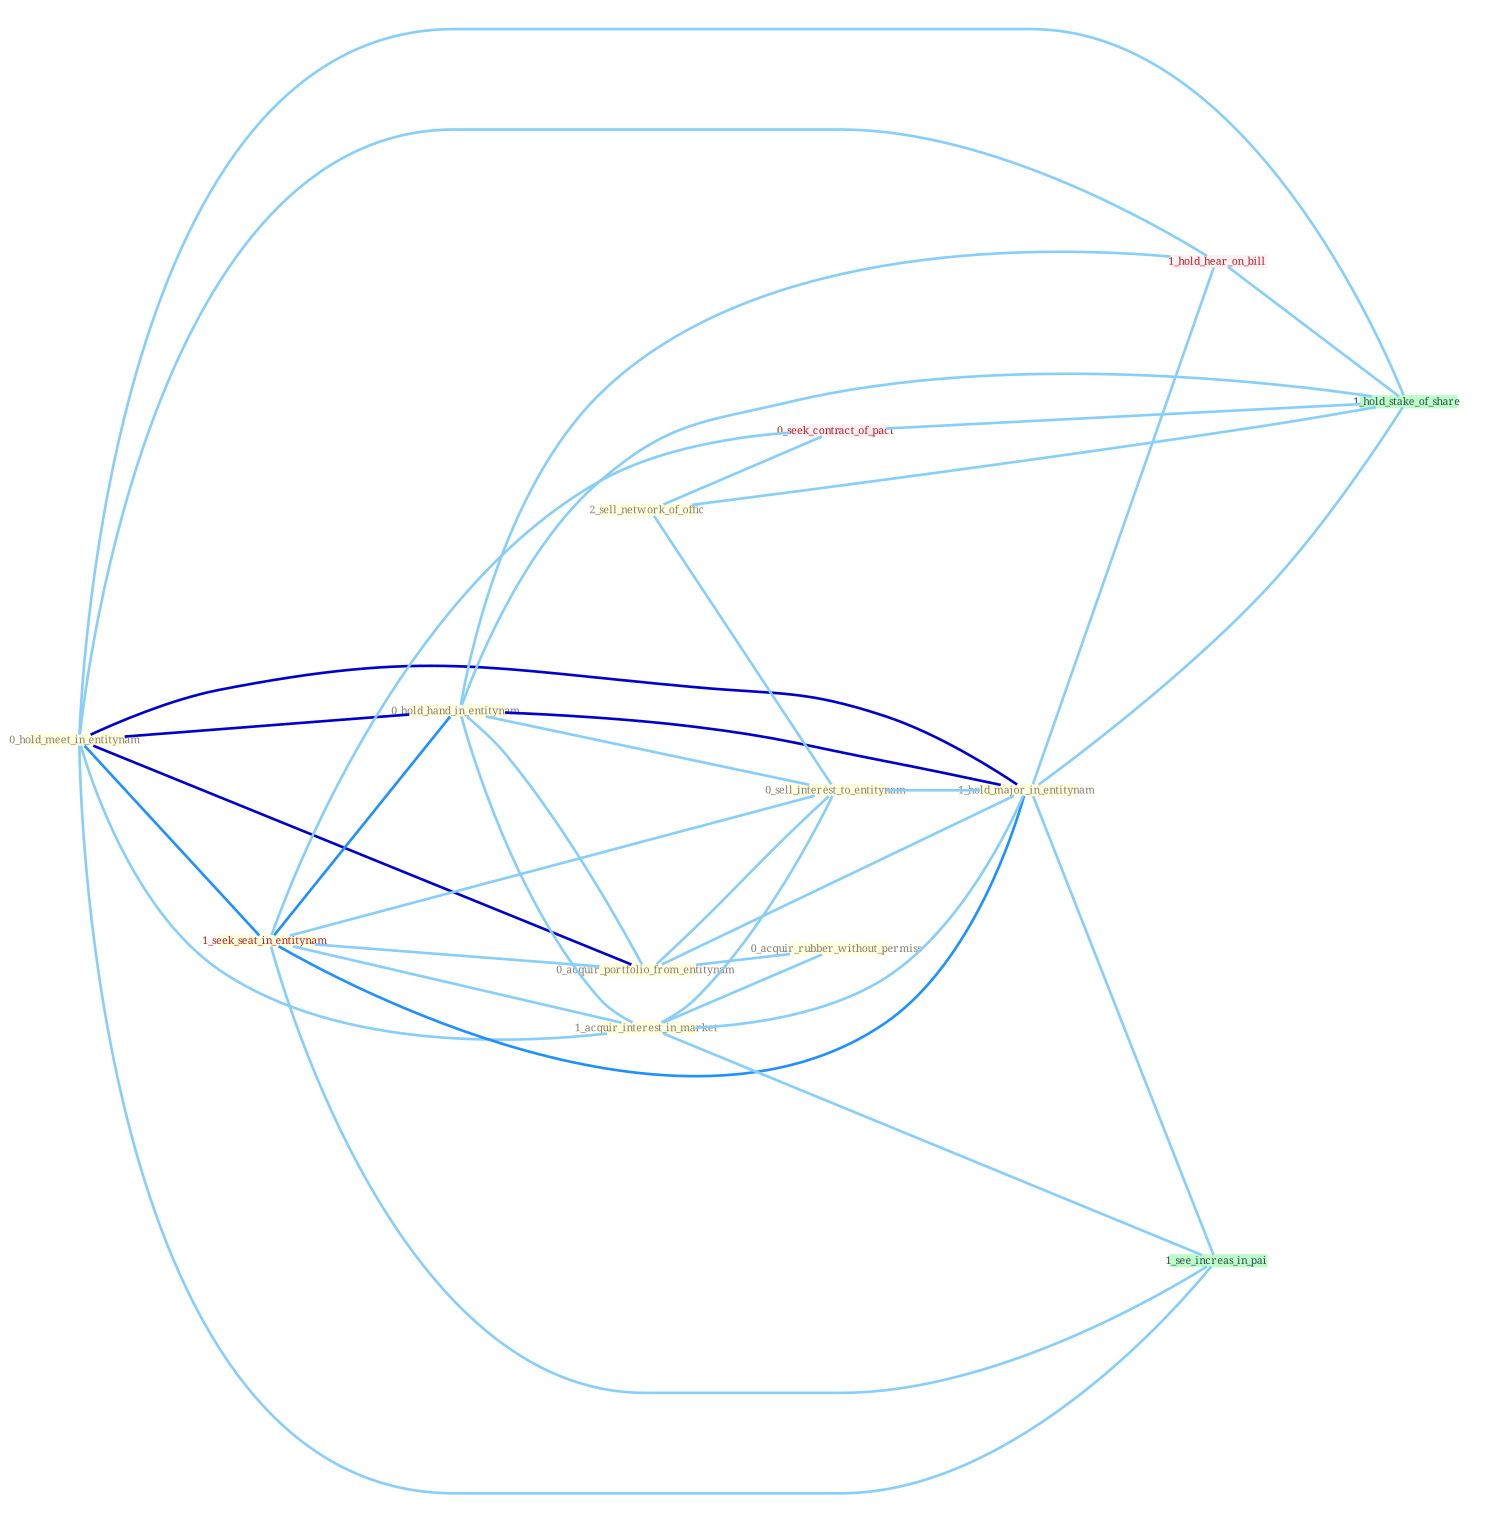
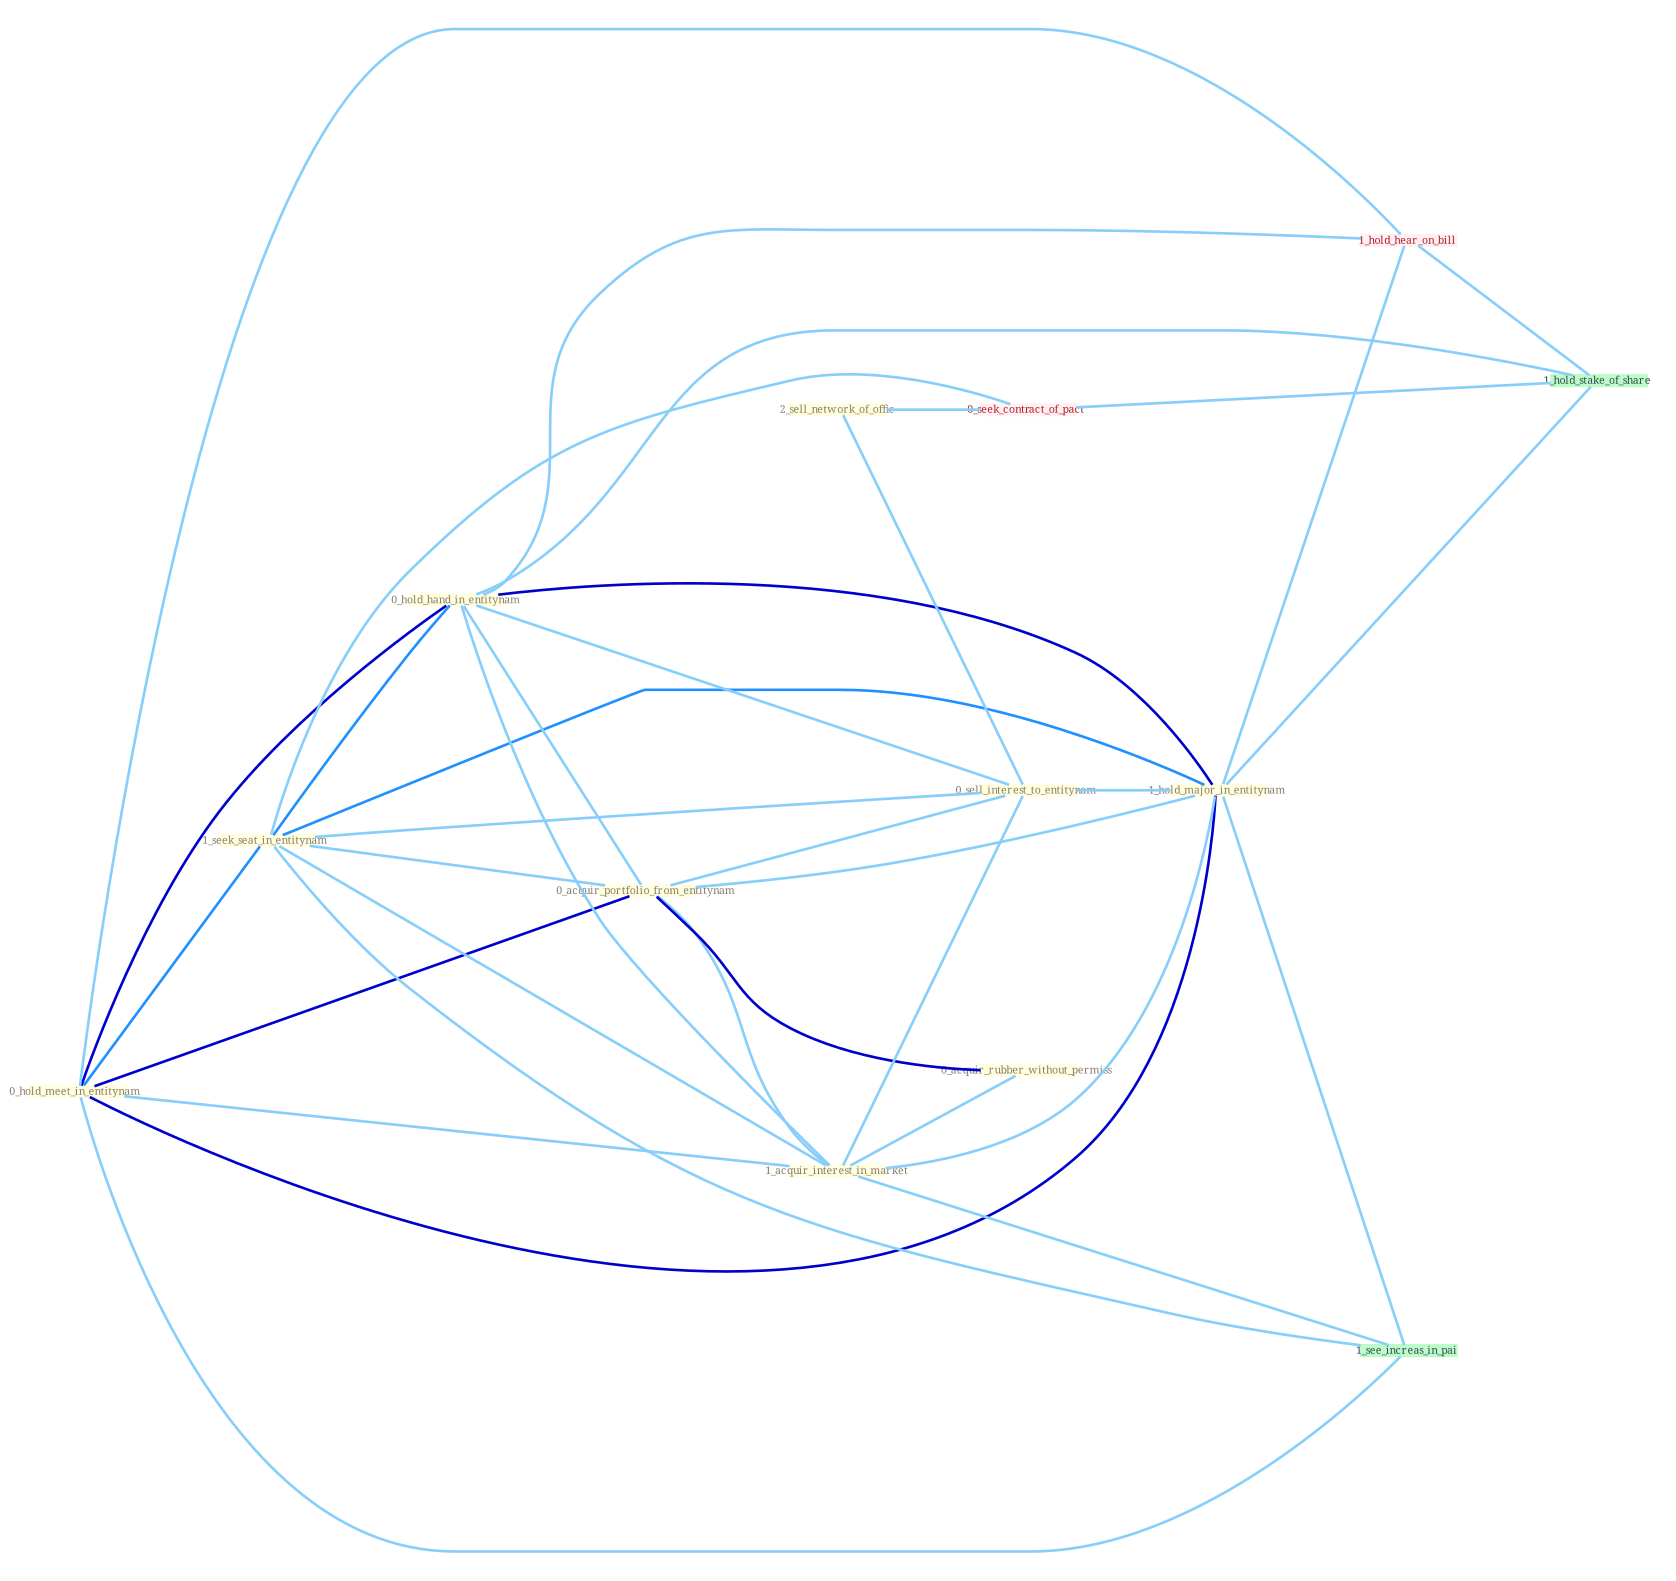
edge "1_hold_stake_of_share" -- "0_hold_meet_in_entitynam": removed
edge "1_hold_stake_of_share" -- "2_sell_network_of_offic": removed
node "1_seek_seat_in_entitynam": fontcolor #b22222 -> #8b7d6b
edge "0_acquir_rubber_without_permiss" -- "0_acquir_portfolio_from_entitynam": color #87cefa -> #0000cd
edge "0_acquir_portfolio_from_entitynam" -- "1_acquir_interest_in_market": added
